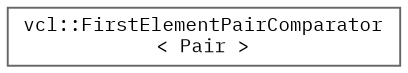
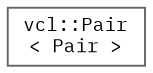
node "vcl::FirstElementPairComparator < Pair >": label "vcl::FirstElementPairComparator < Pair >" -> "vcl::Pair < Pair >"
